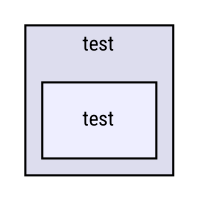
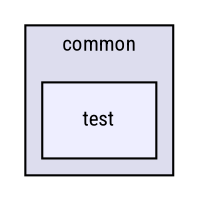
cluster "test": label "test" -> "common"
